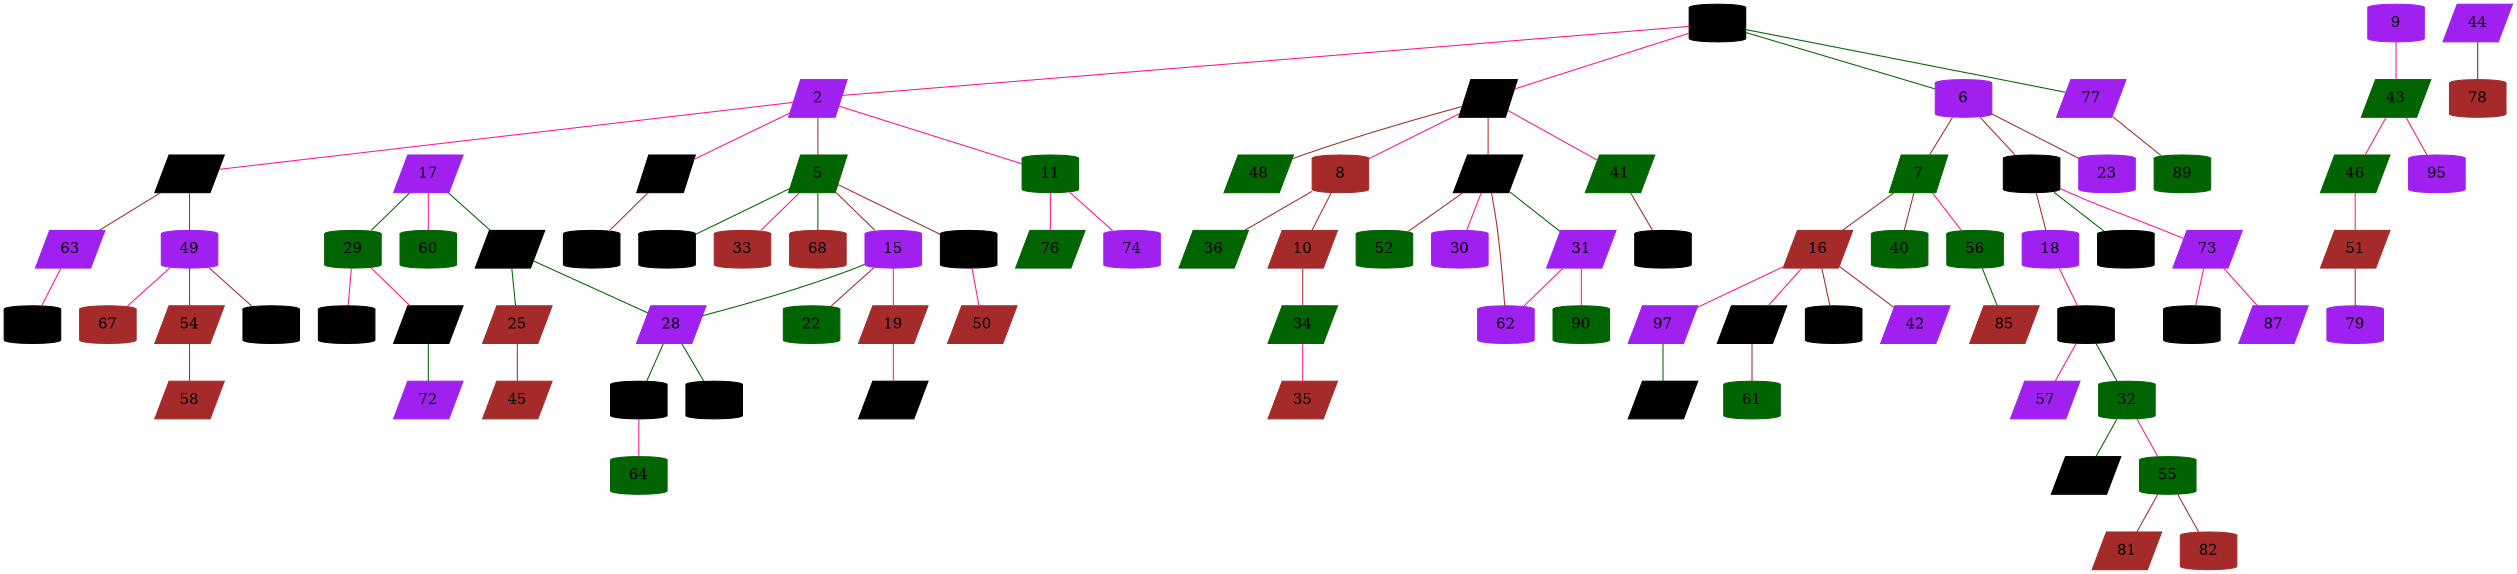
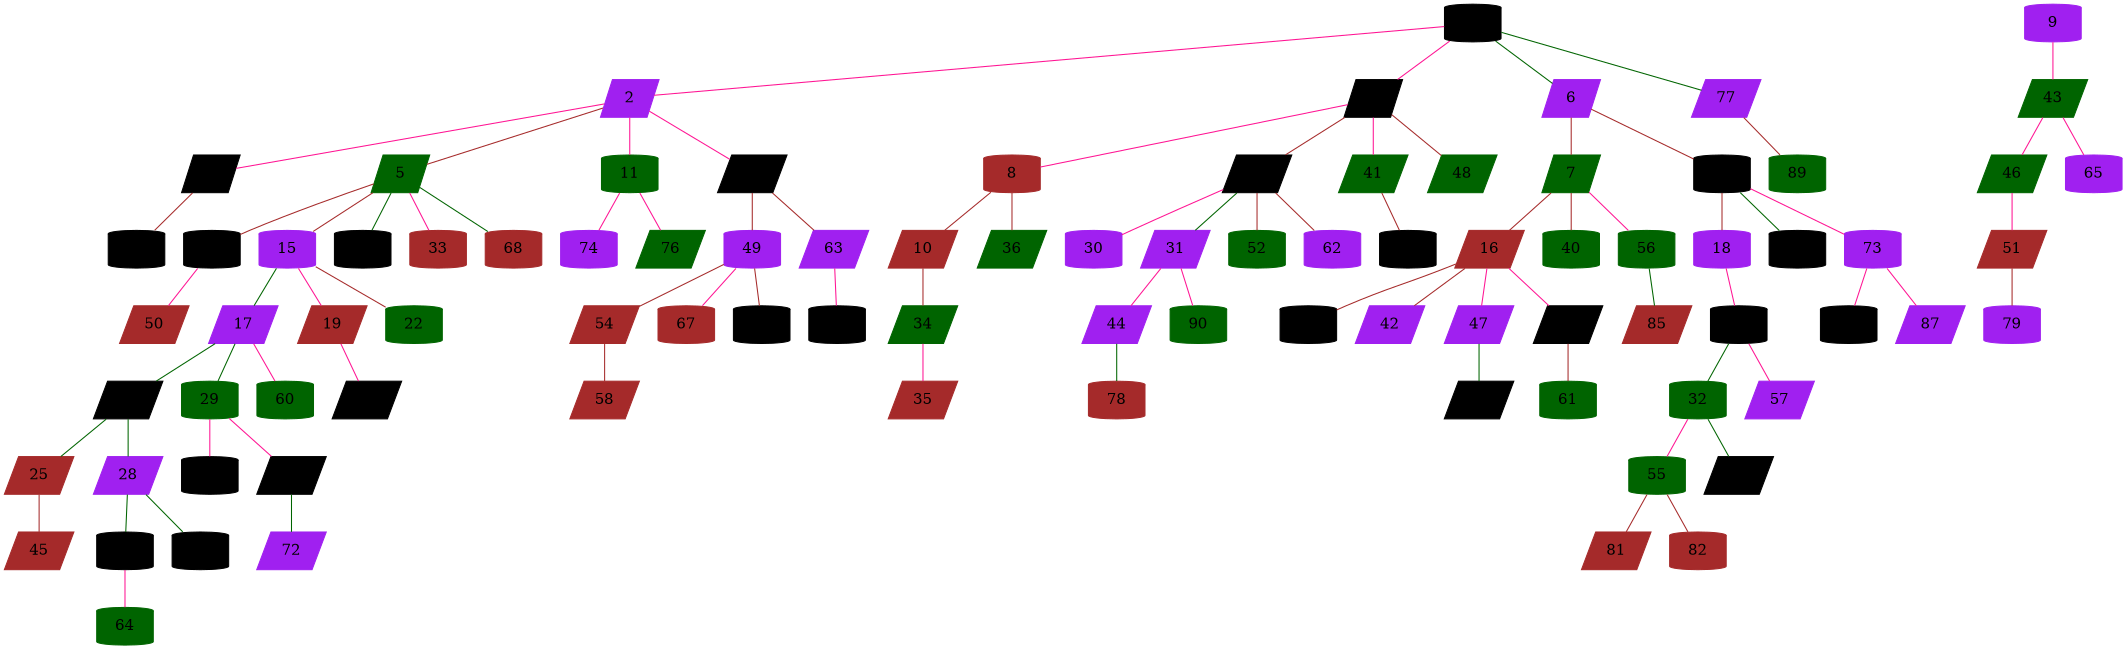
node "6": shape cylinder -> parallelogram
node "23": removed
node "95": label "95" -> "65"
node "73": shape parallelogram -> cylinder
edge "31" -- "62": now "31" -- "44"
edge "15" -- "28": now "15" -- "17"
node "97": label "97" -> "47"
